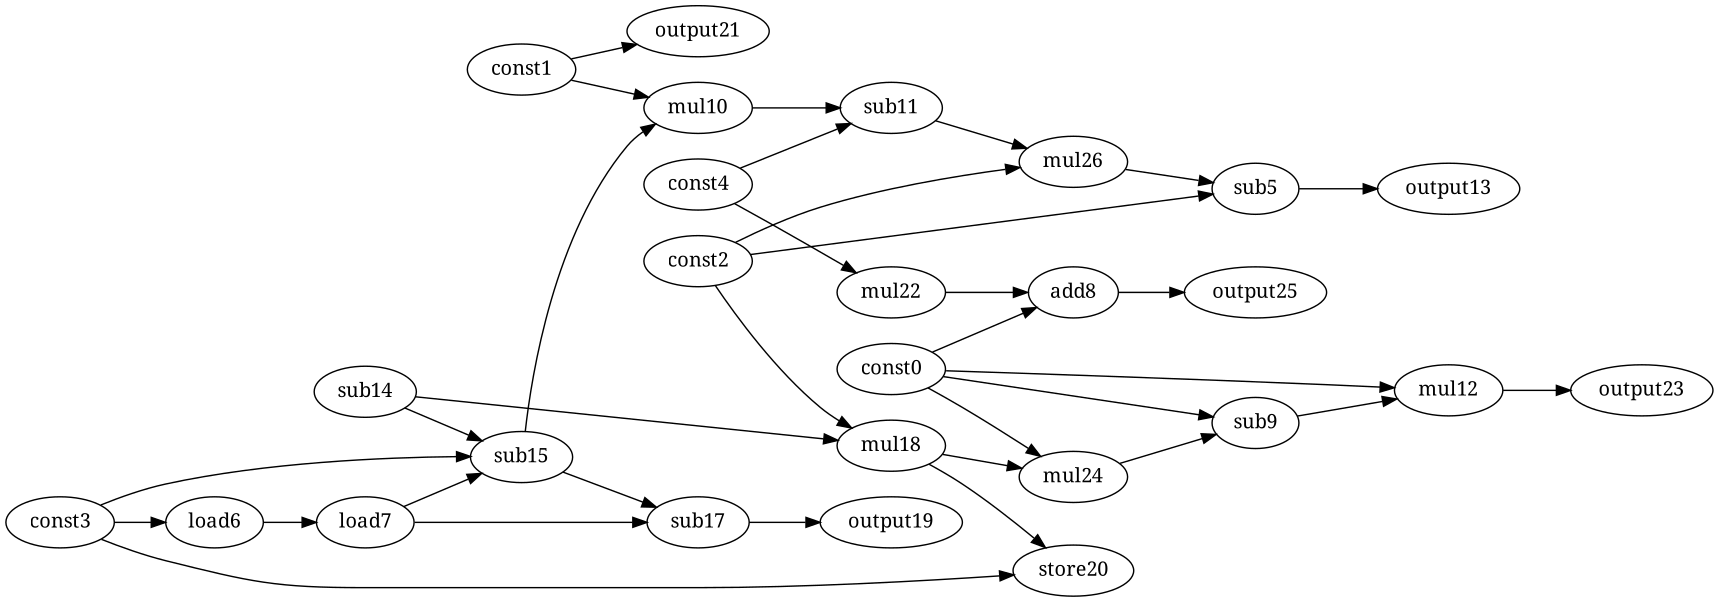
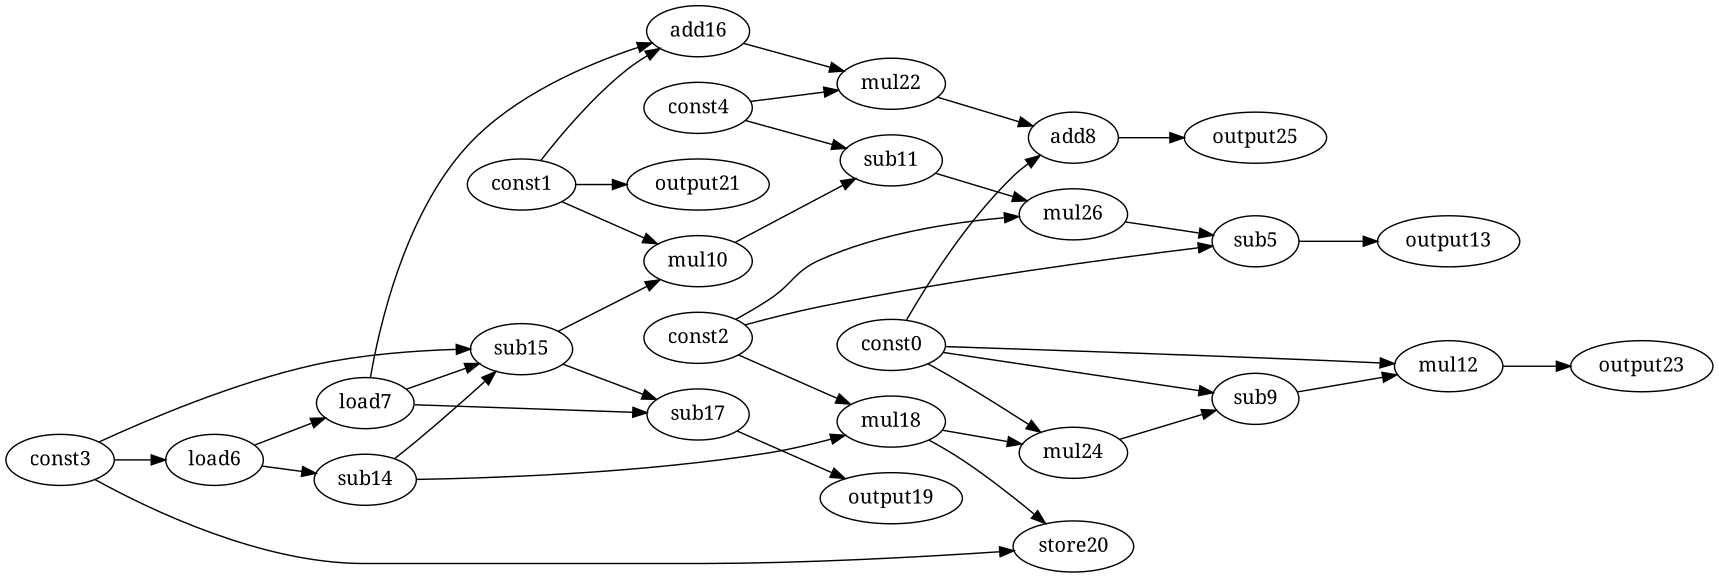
node "add16": added
edge "load6" -> "sub14": added
